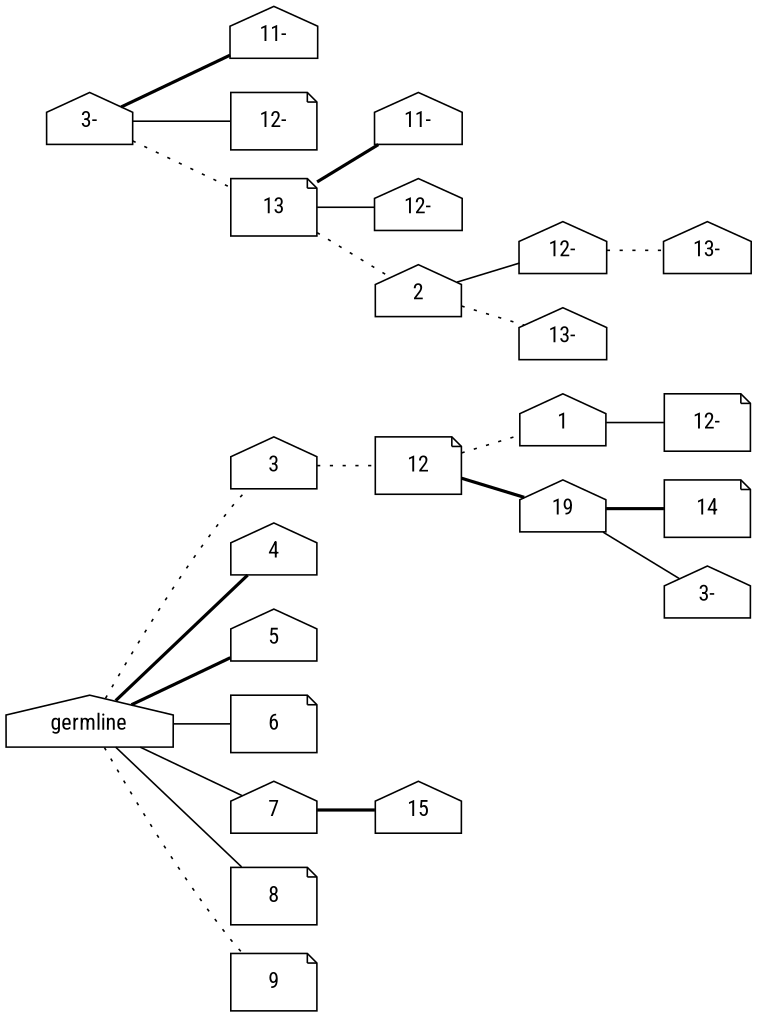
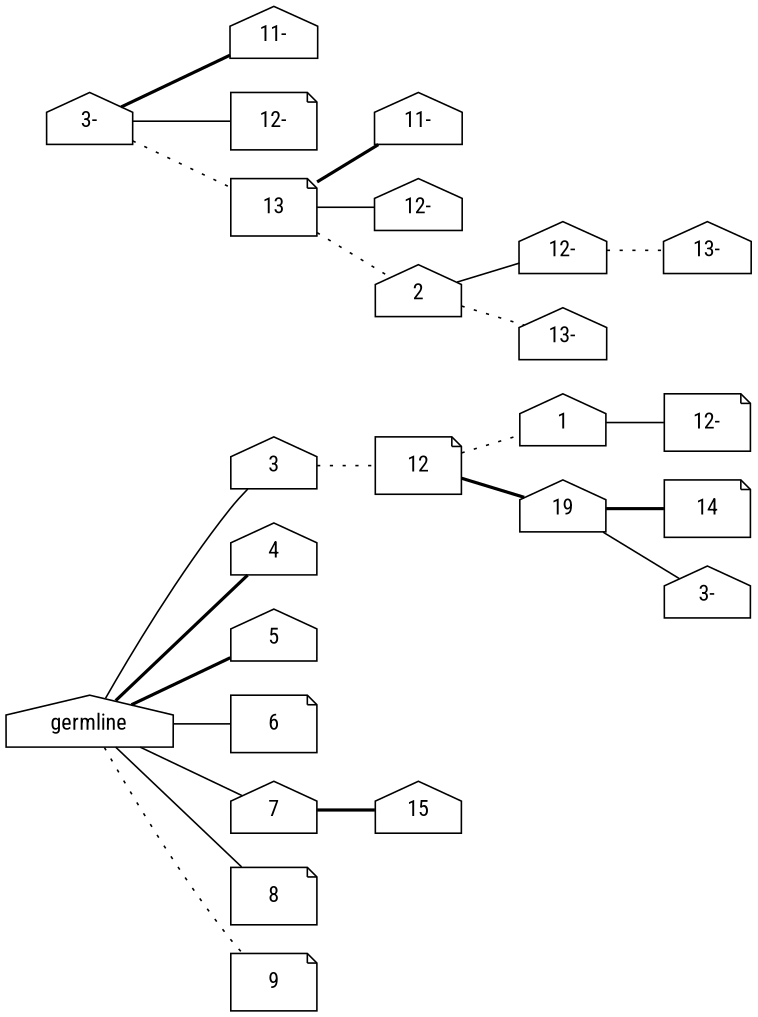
edge "3" -- "germline": style dotted -> solid
